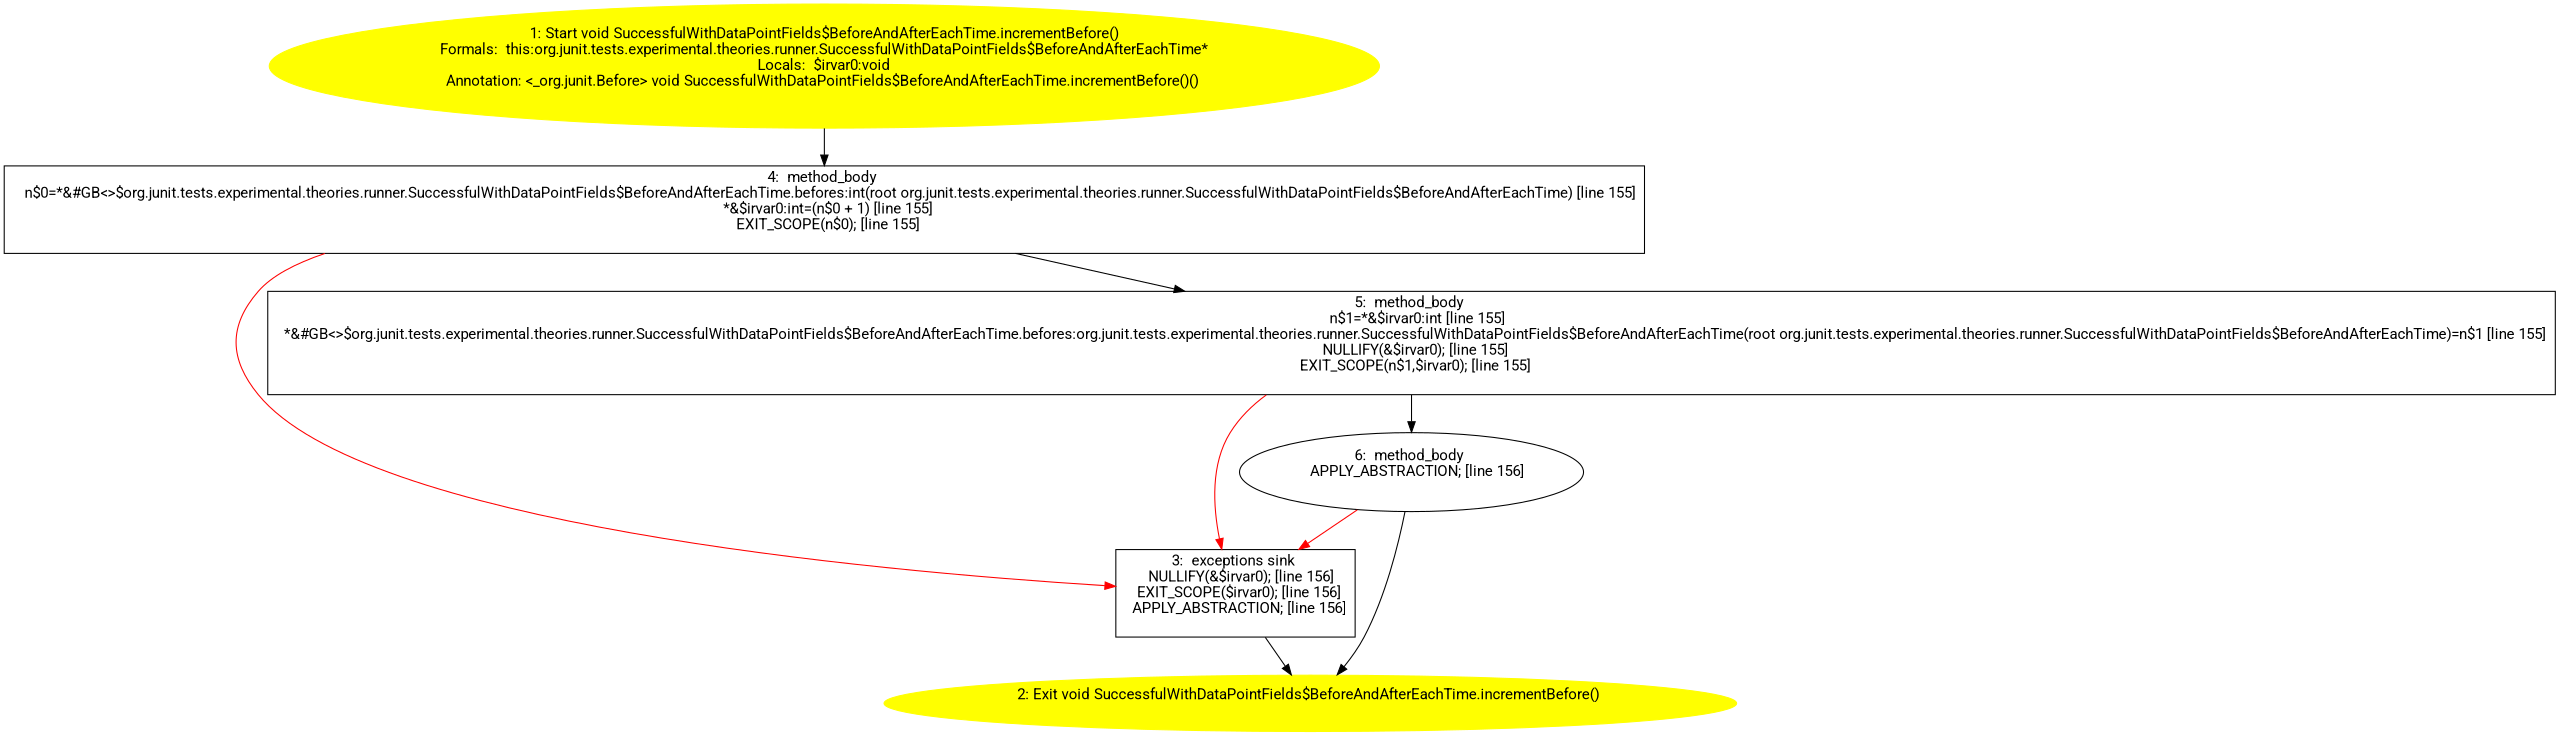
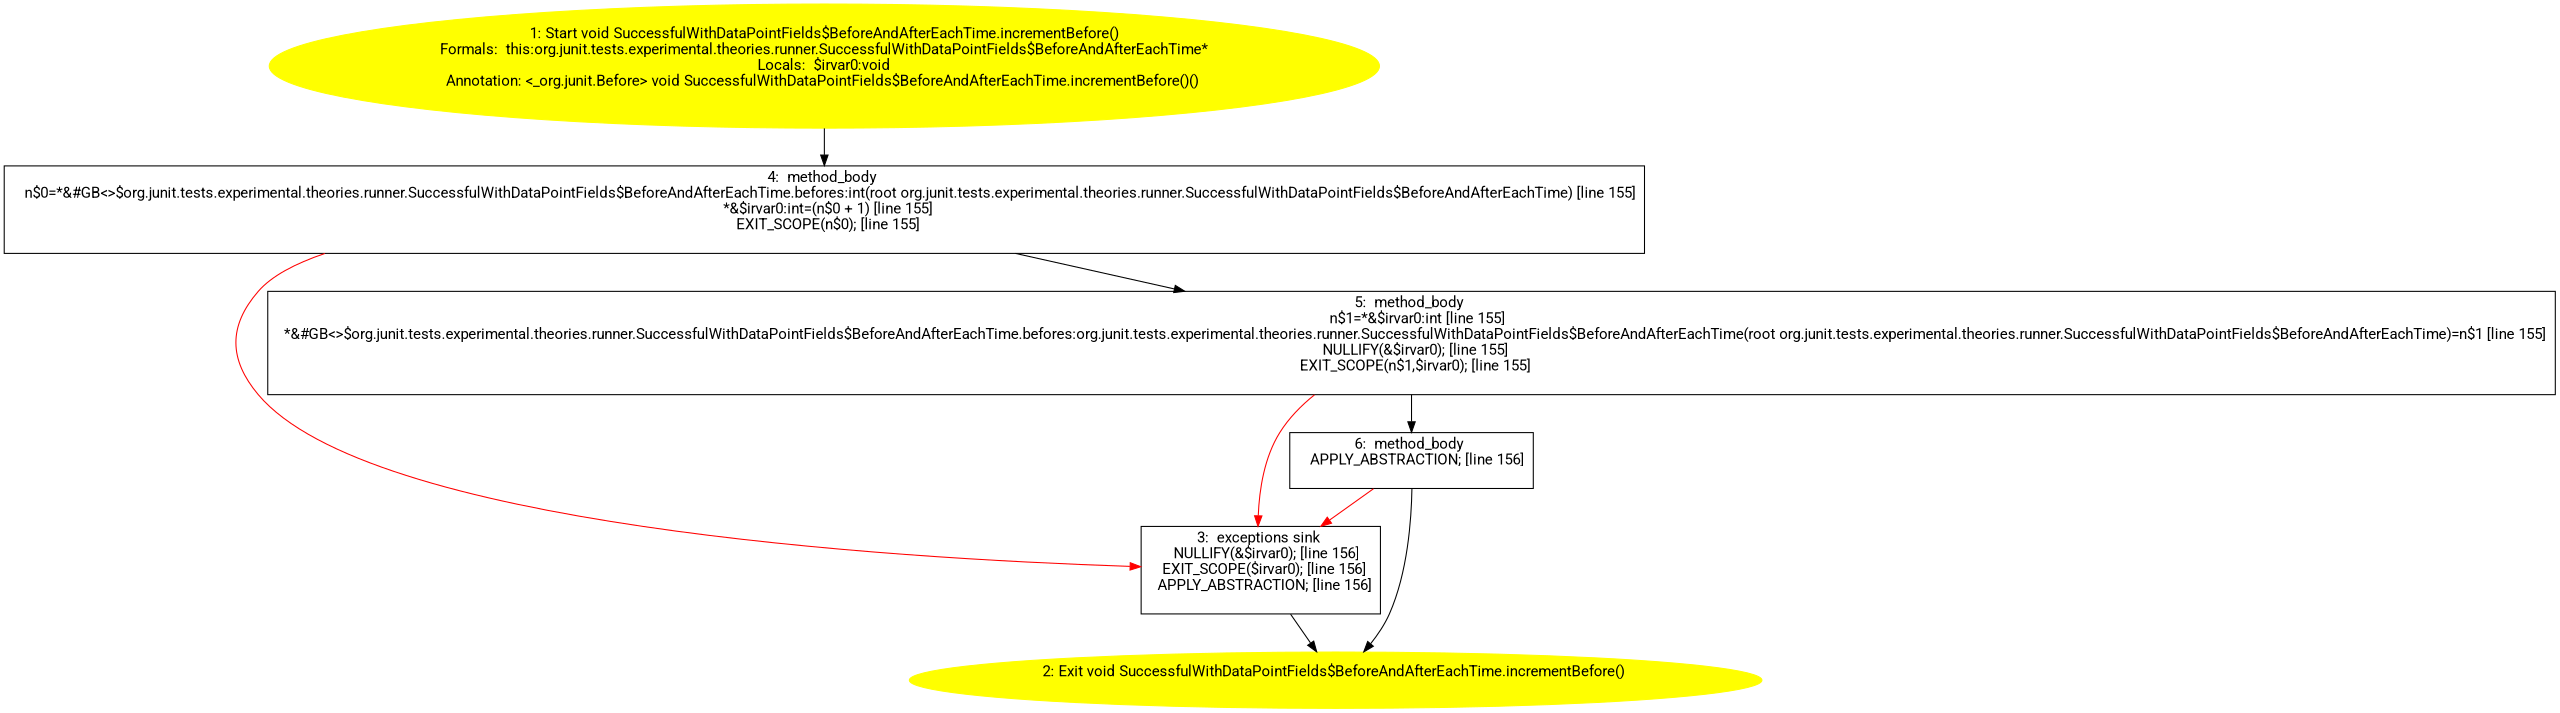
node "6:  method_body APPLY_ABSTRACTION; [line 156]": shape ellipse -> box
